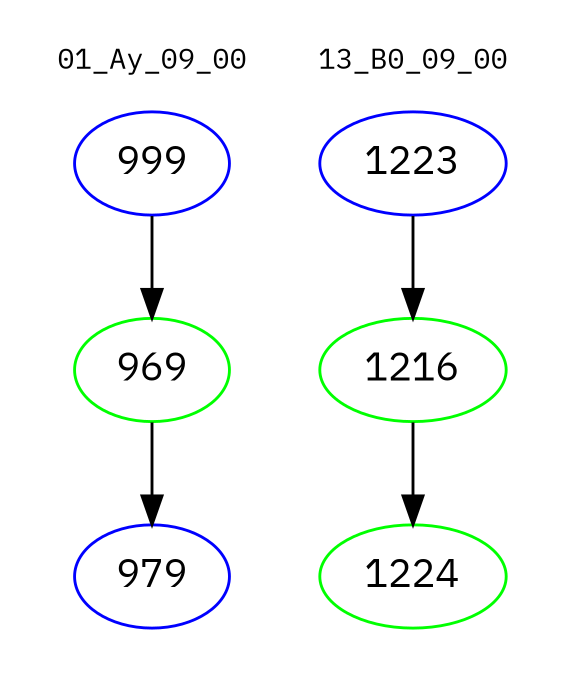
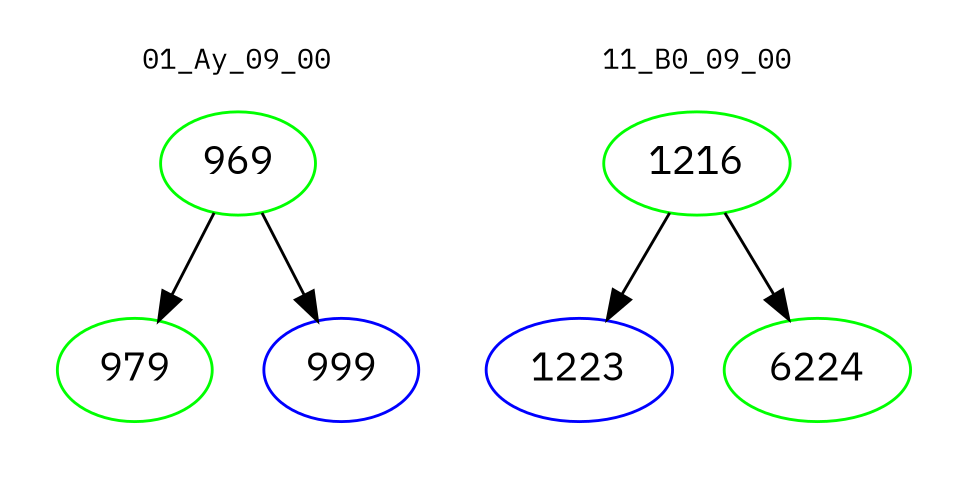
cluster "13_B0_09_00": label "13_B0_09_00" -> "11_B0_09_00"
edge "999" -> "969": reversed
edge "1223" -> "1216": reversed
node "979": color blue -> green
node "1224": label "1224" -> "6224"
